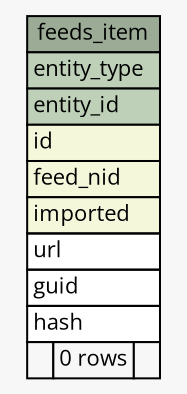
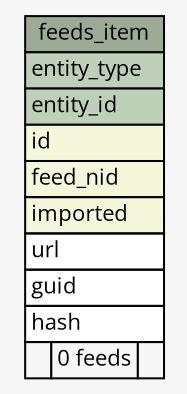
node "feeds_item": text "0 rows" -> "0 feeds"
